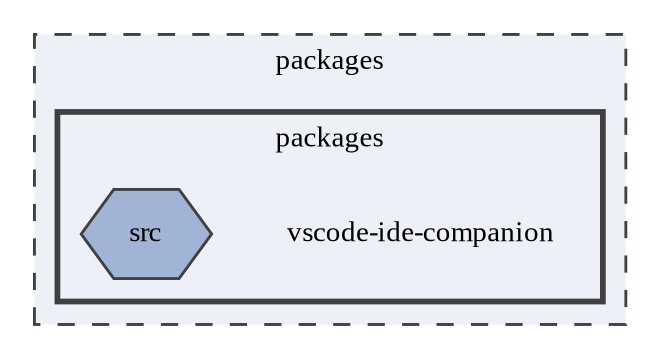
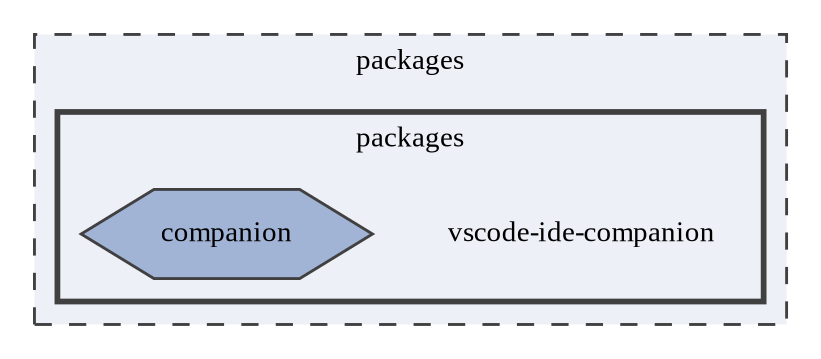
node "src": label "src" -> "companion"
